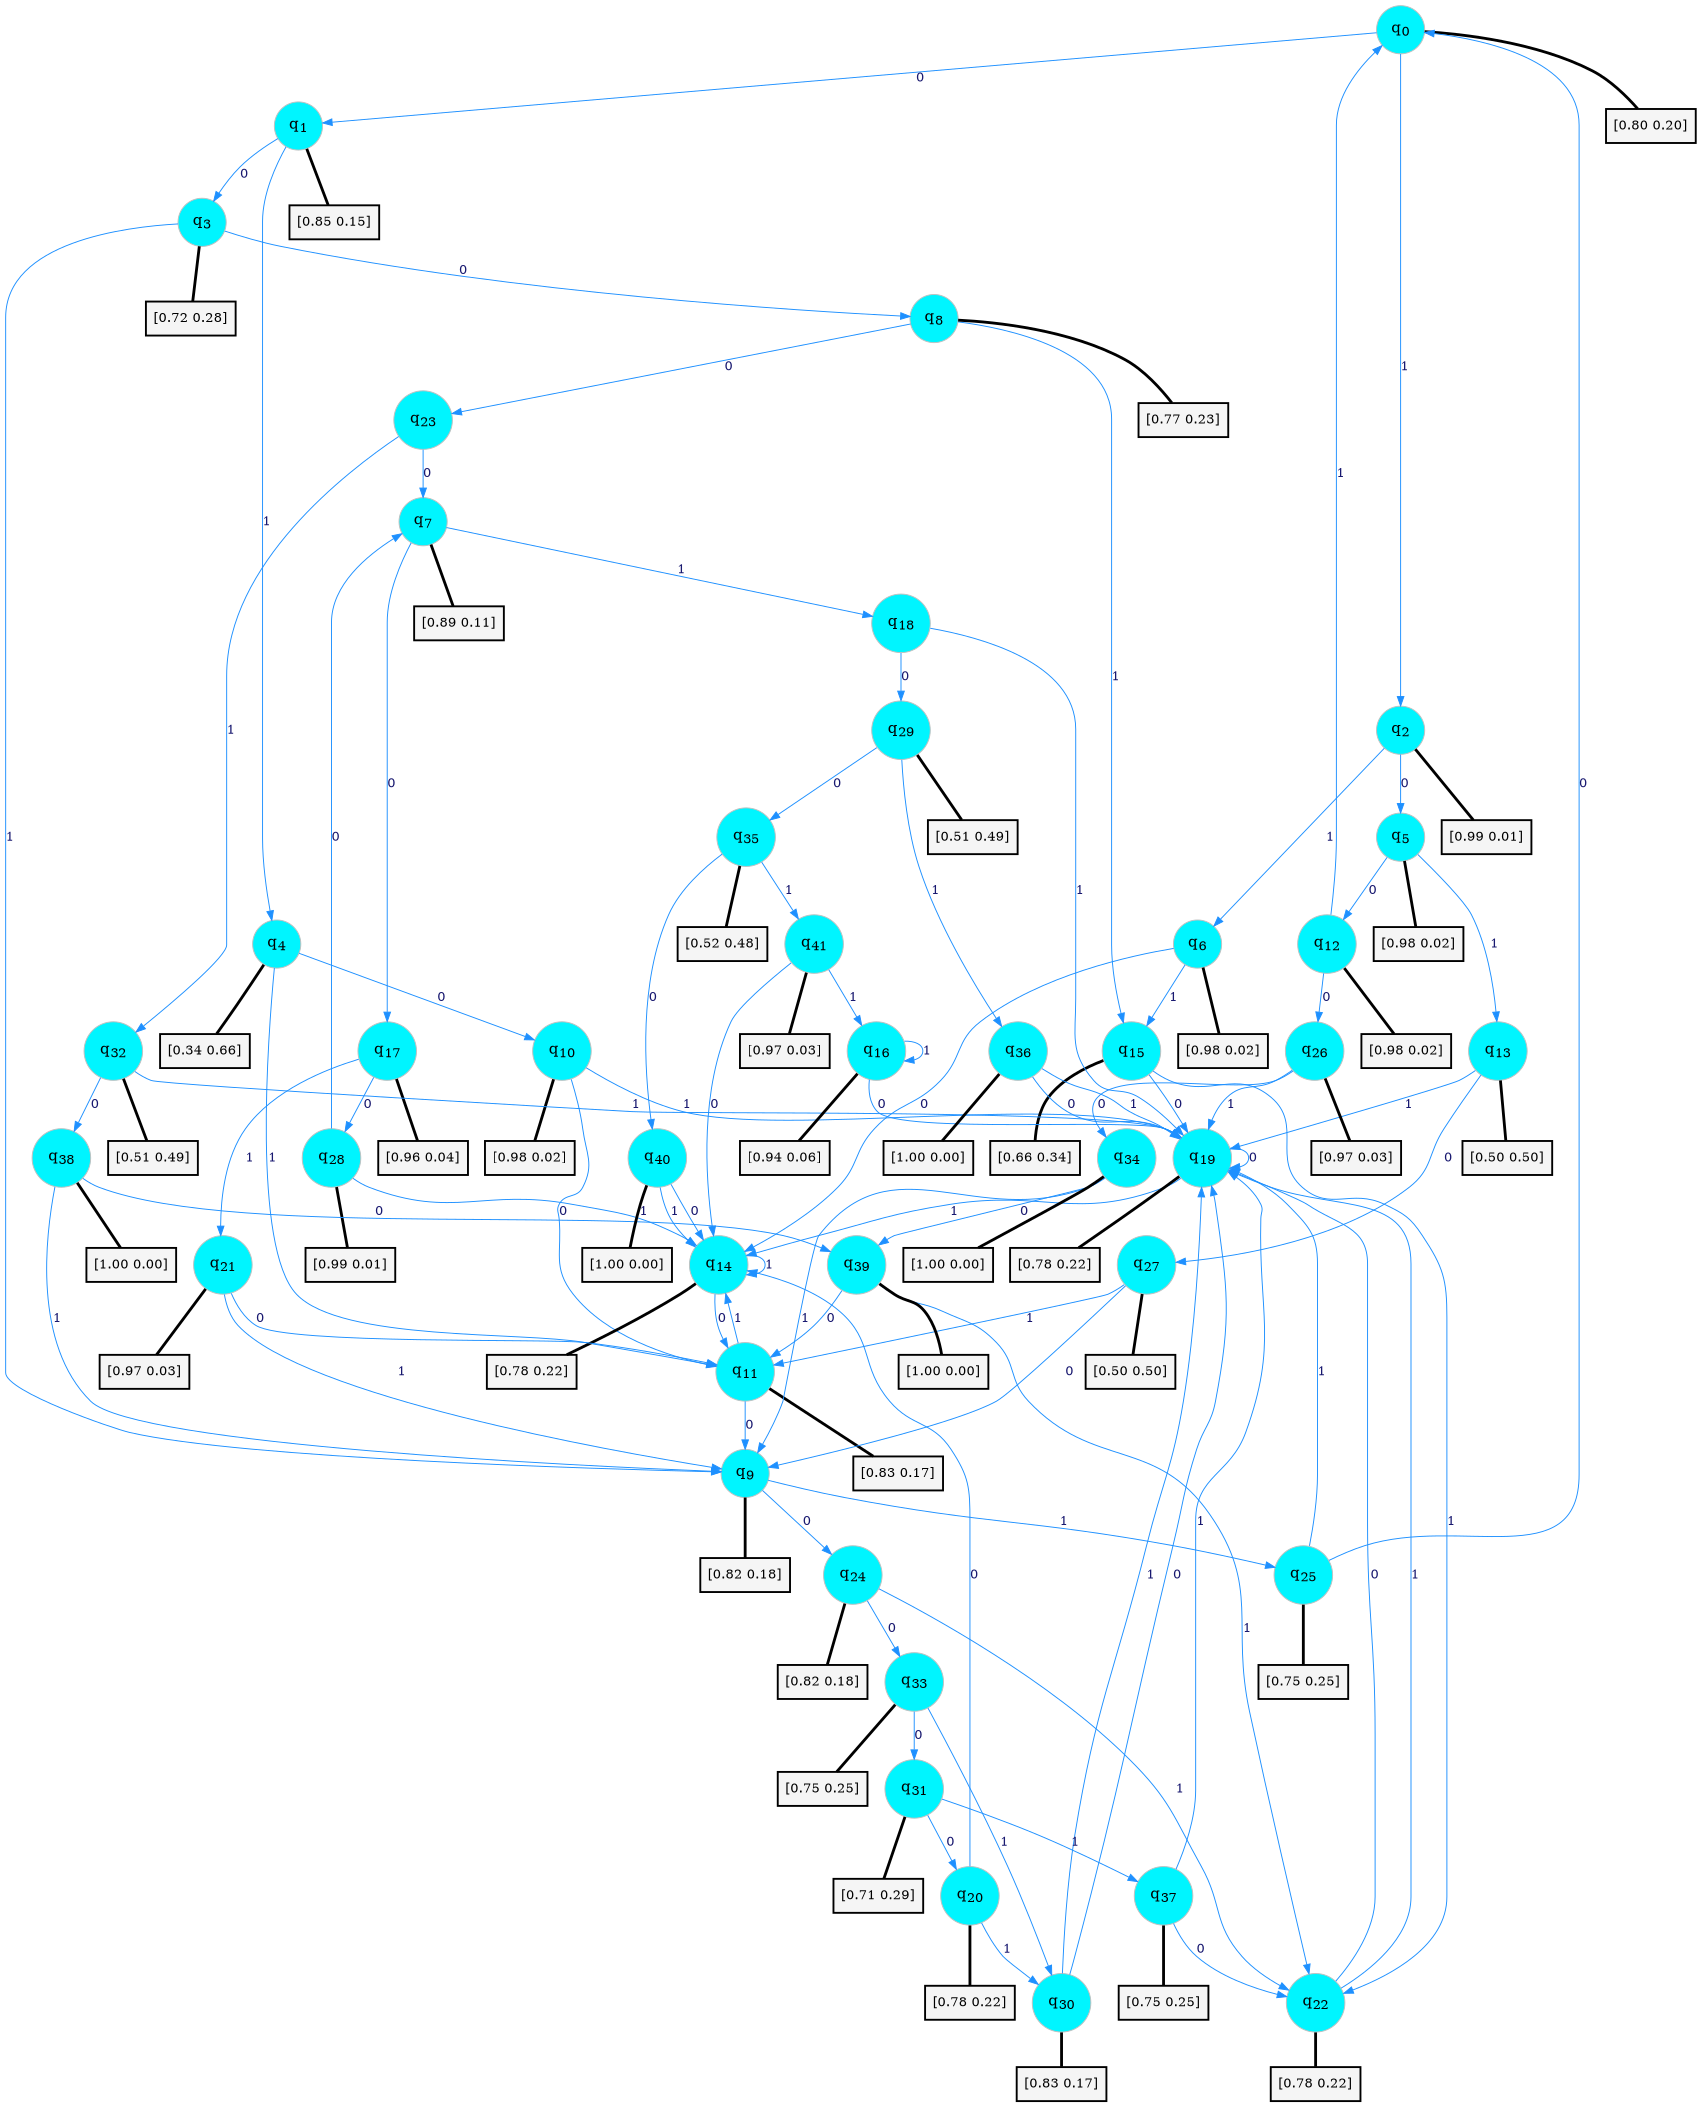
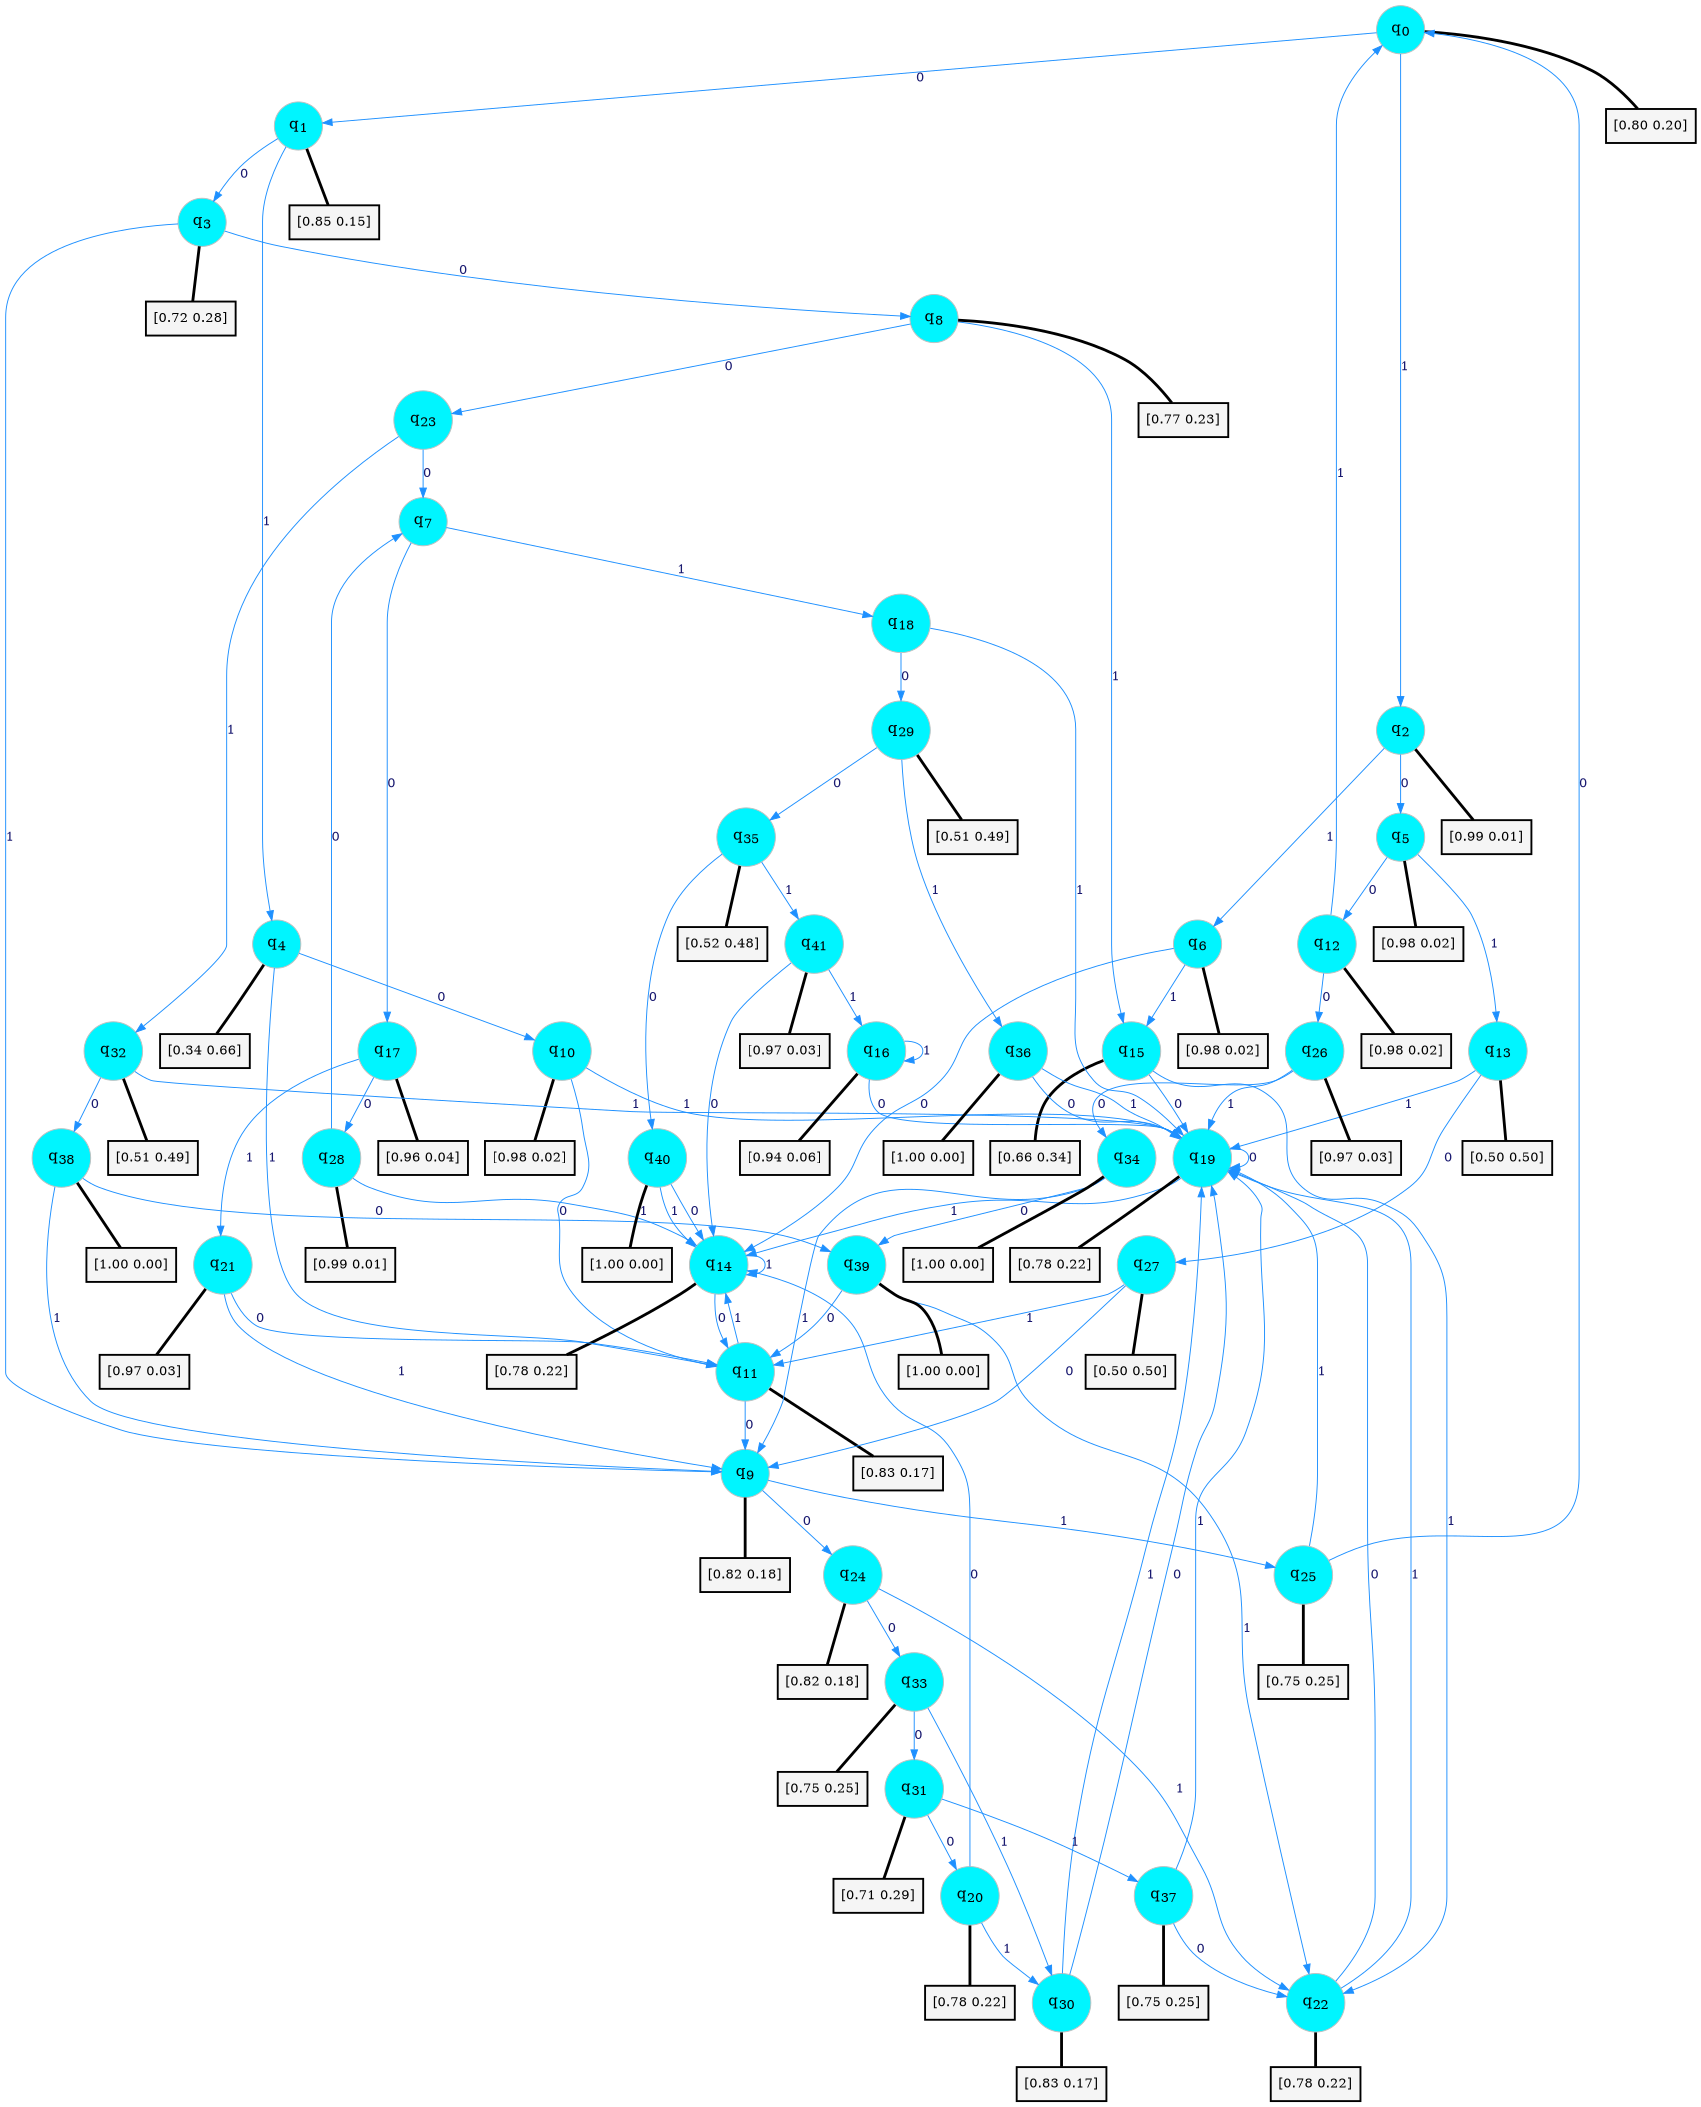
node "[0.89 0.11]": removed
